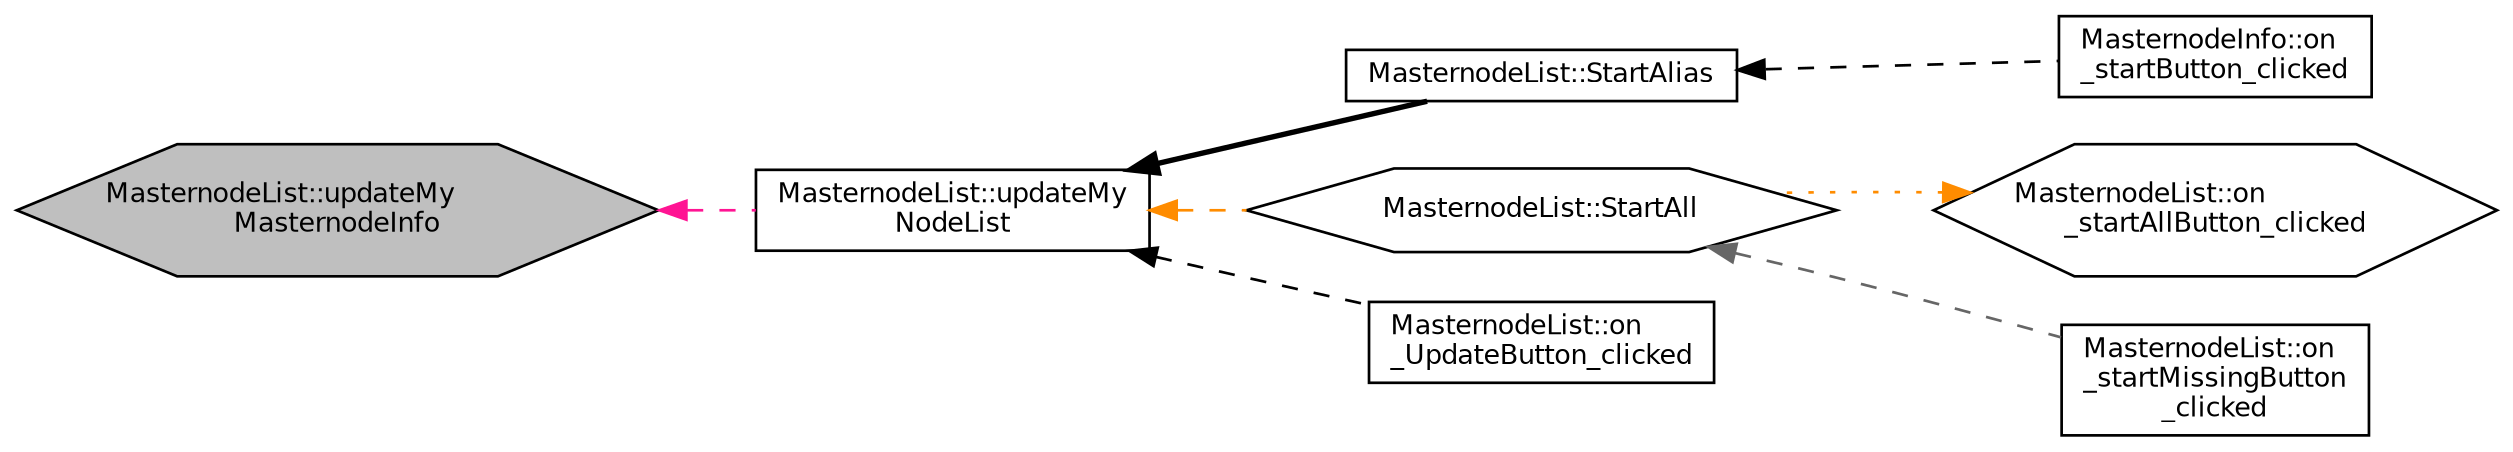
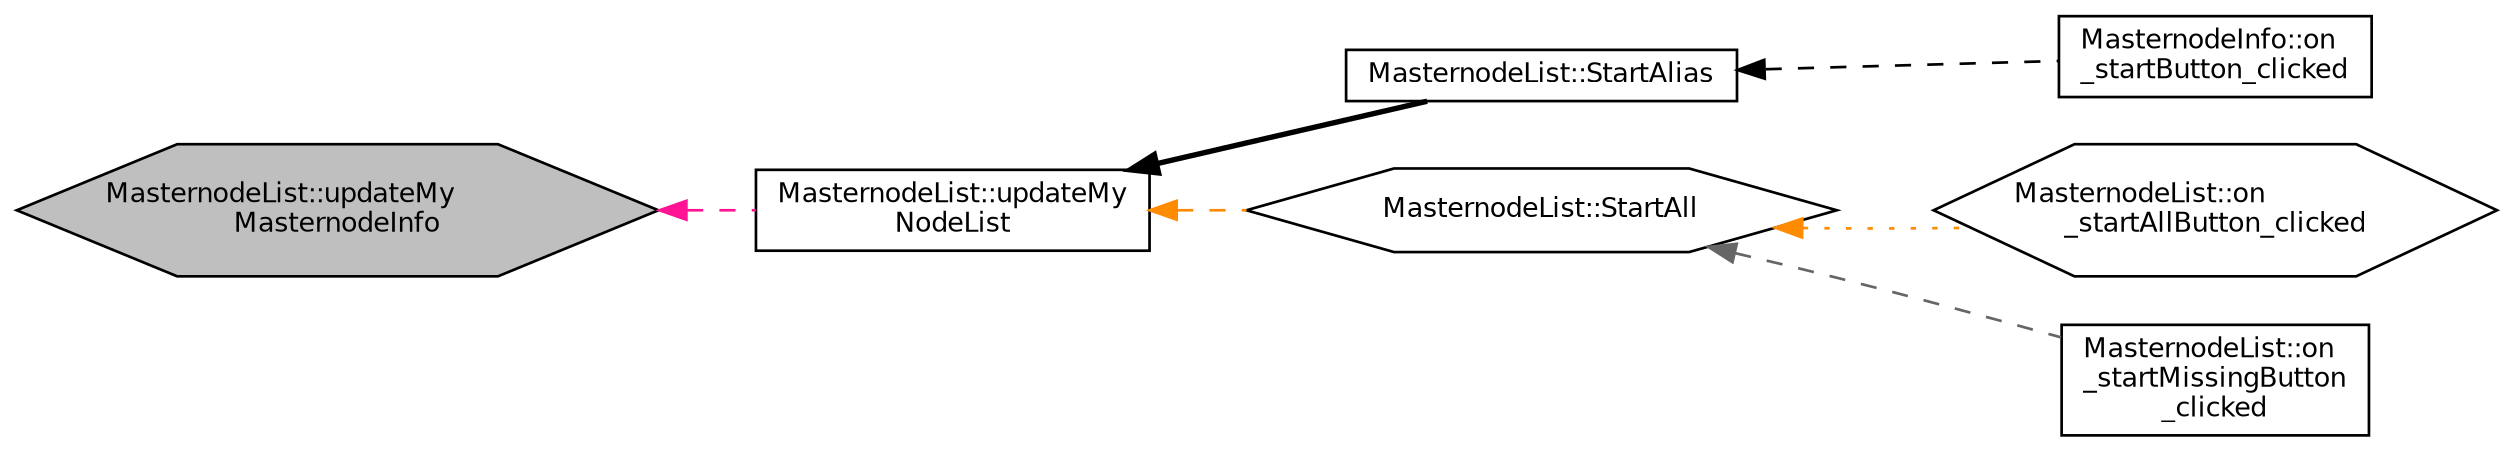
edge "MasternodeList::StartAll" -> "MasternodeList::on _startAllButton_clicked": reversed
node "MasternodeList::on _UpdateButton_clicked": removed
